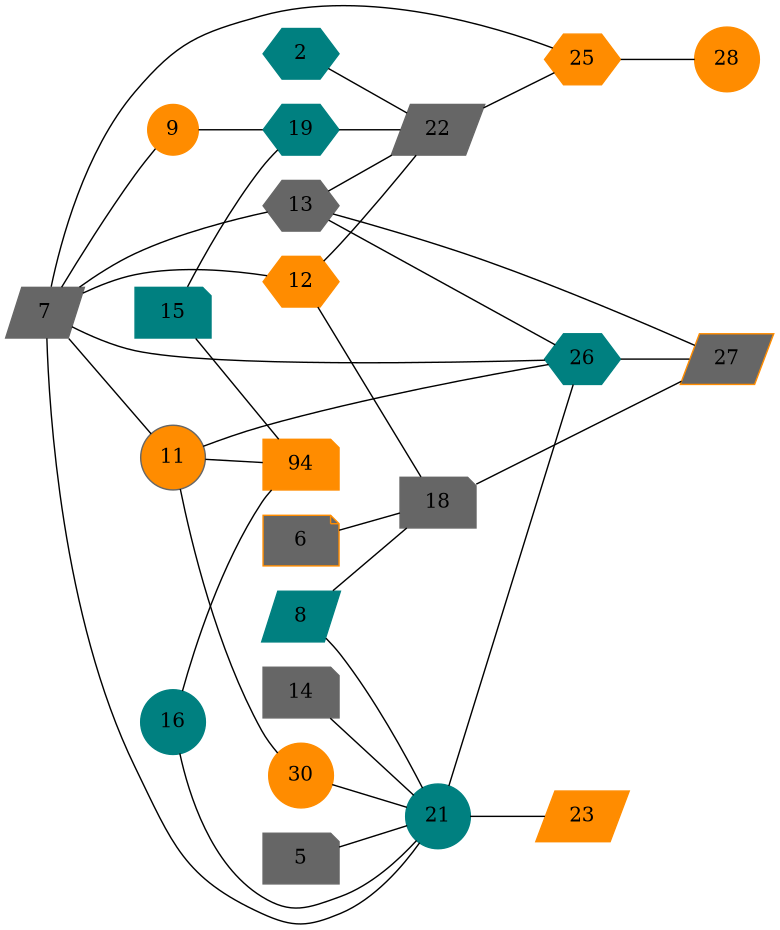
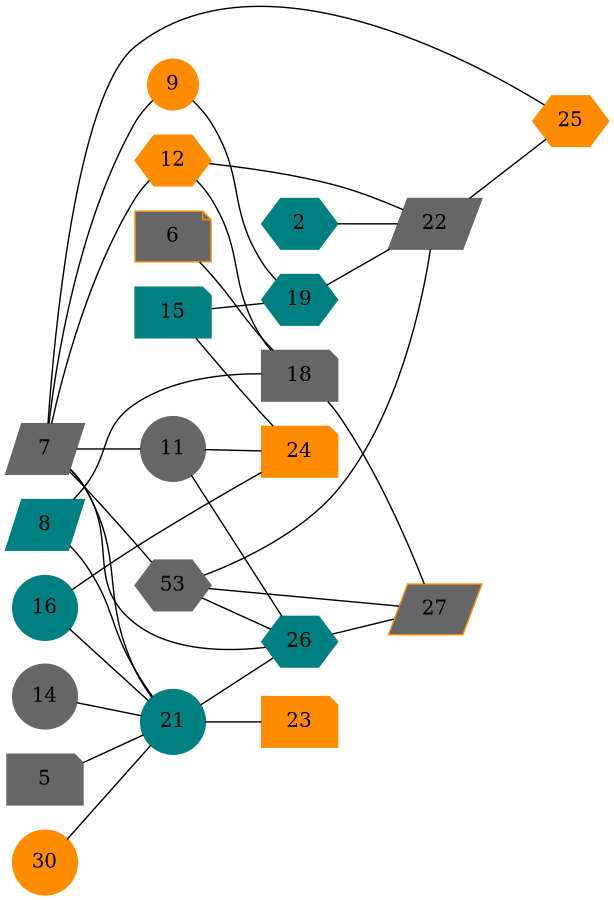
node "28": removed
node "13": label "13" -> "53"
node "11": fillcolor darkorange -> gray40
node "94": label "94" -> "24"
edge "11" -- "30": removed
node "14": shape note -> circle
node "23": shape parallelogram -> note
